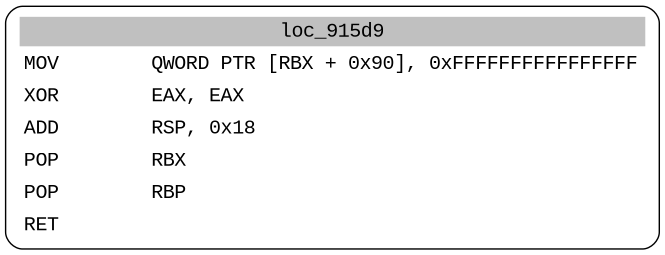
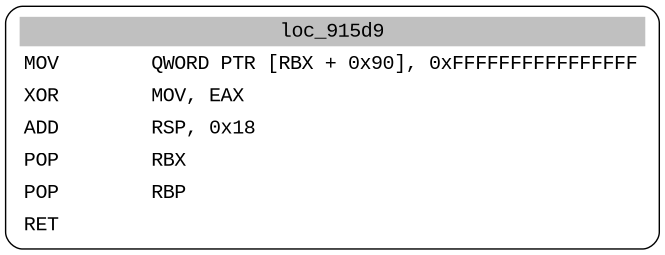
node "loc_915d9": text "XOR        EAX, EAX" -> "XOR        MOV, EAX"
